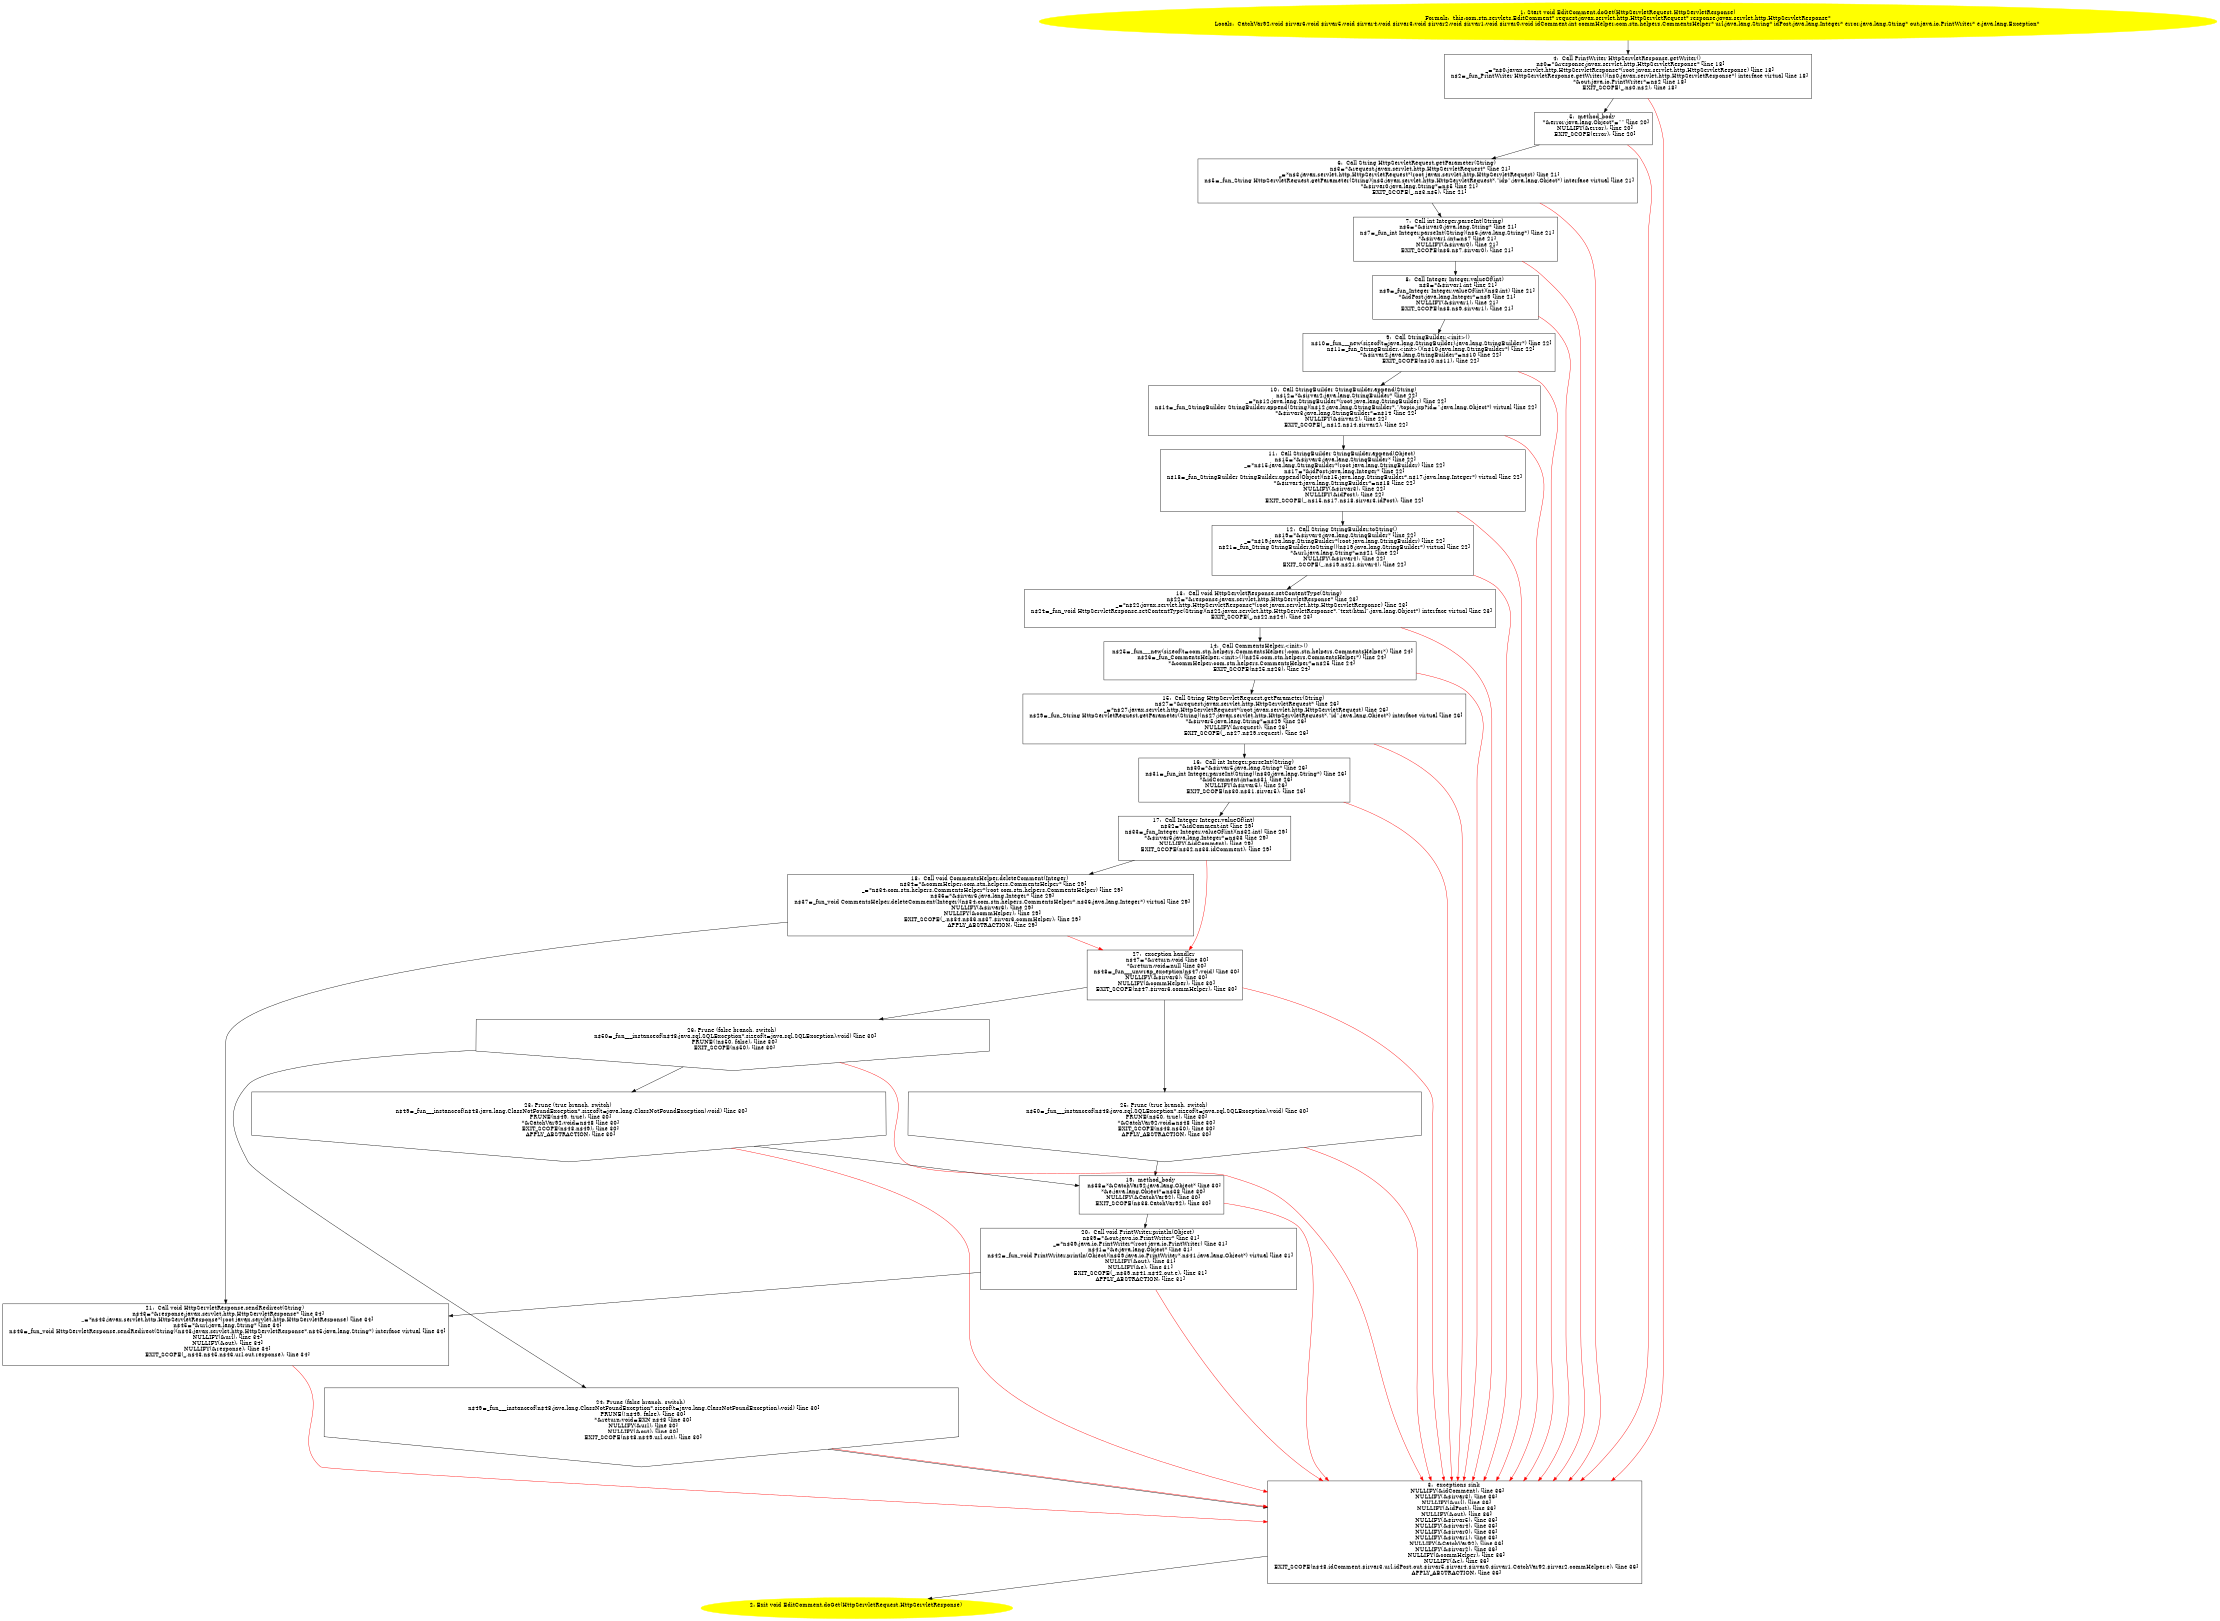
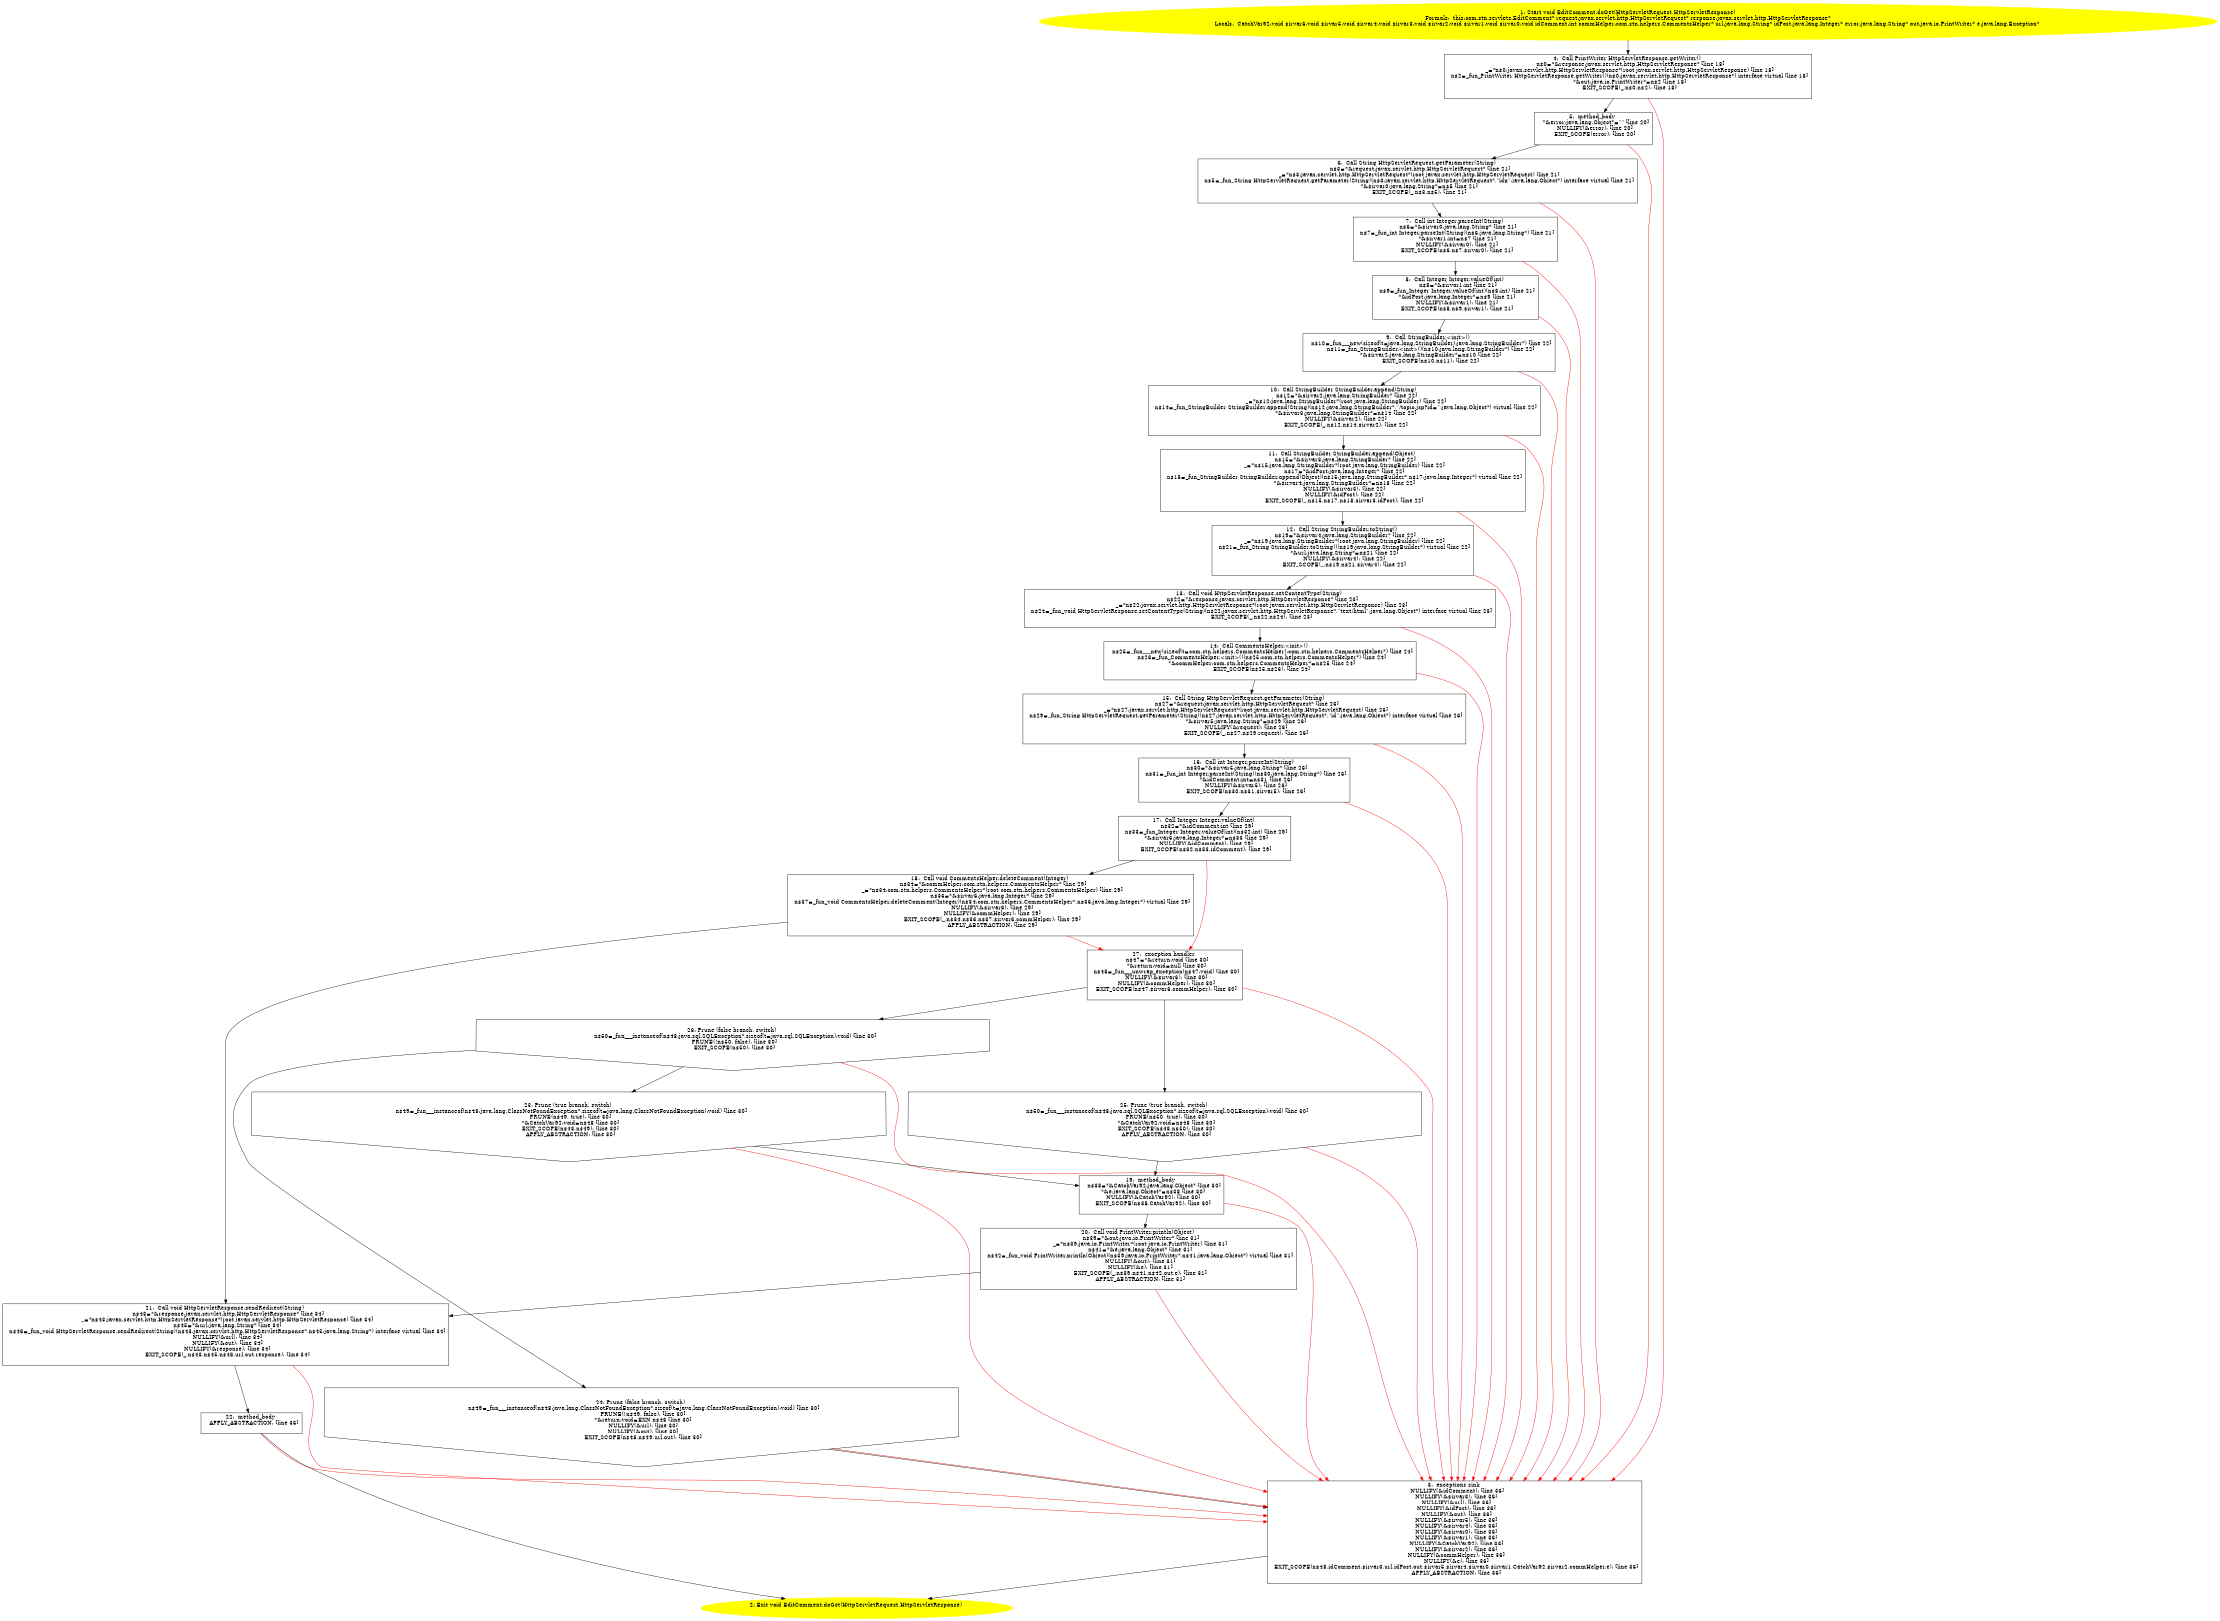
node "22:  method_body APPLY_ABSTRACTION; [line 36]": added
